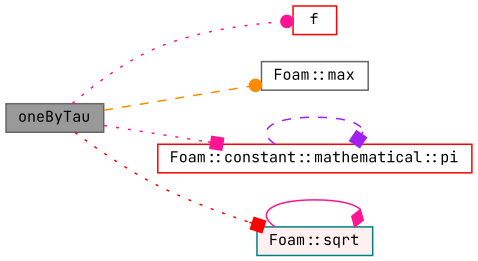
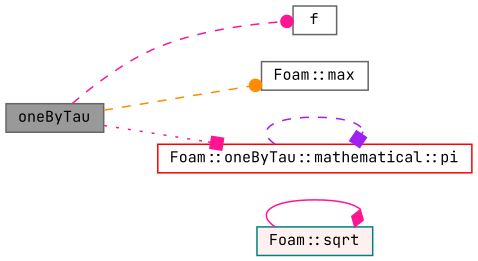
node "f": color red -> gray40
edge "oneByTau" -> "f": style dotted -> dashed
node "Foam::constant::mathematical::pi": label "Foam::constant::mathematical::pi" -> "Foam::oneByTau::mathematical::pi"
edge "oneByTau" -> "Foam::sqrt": removed
